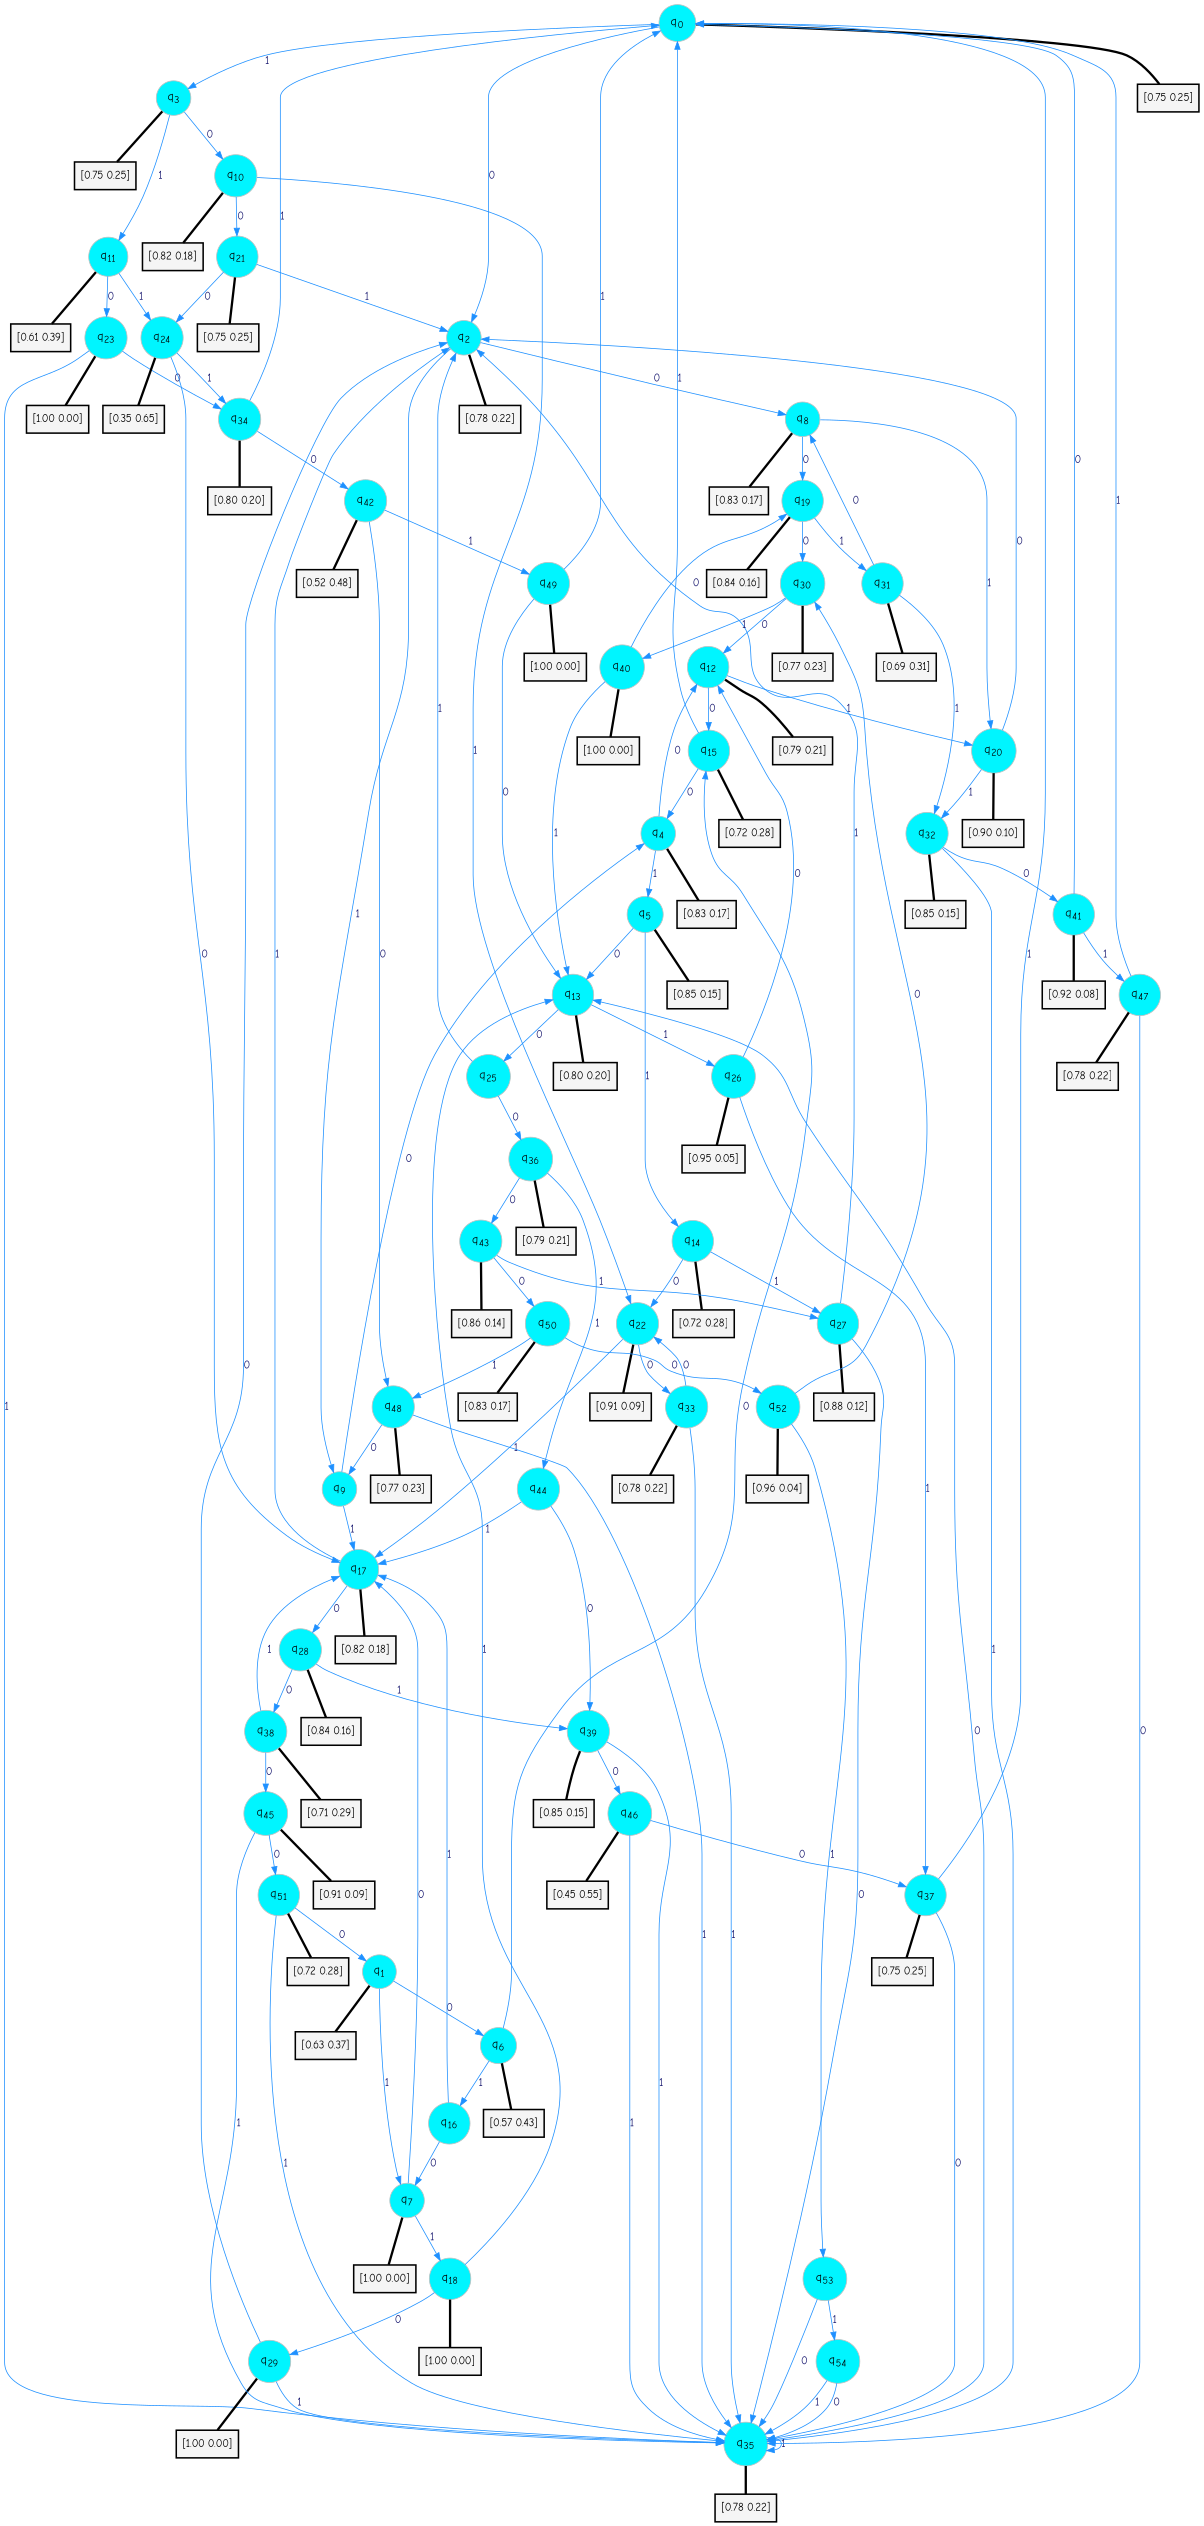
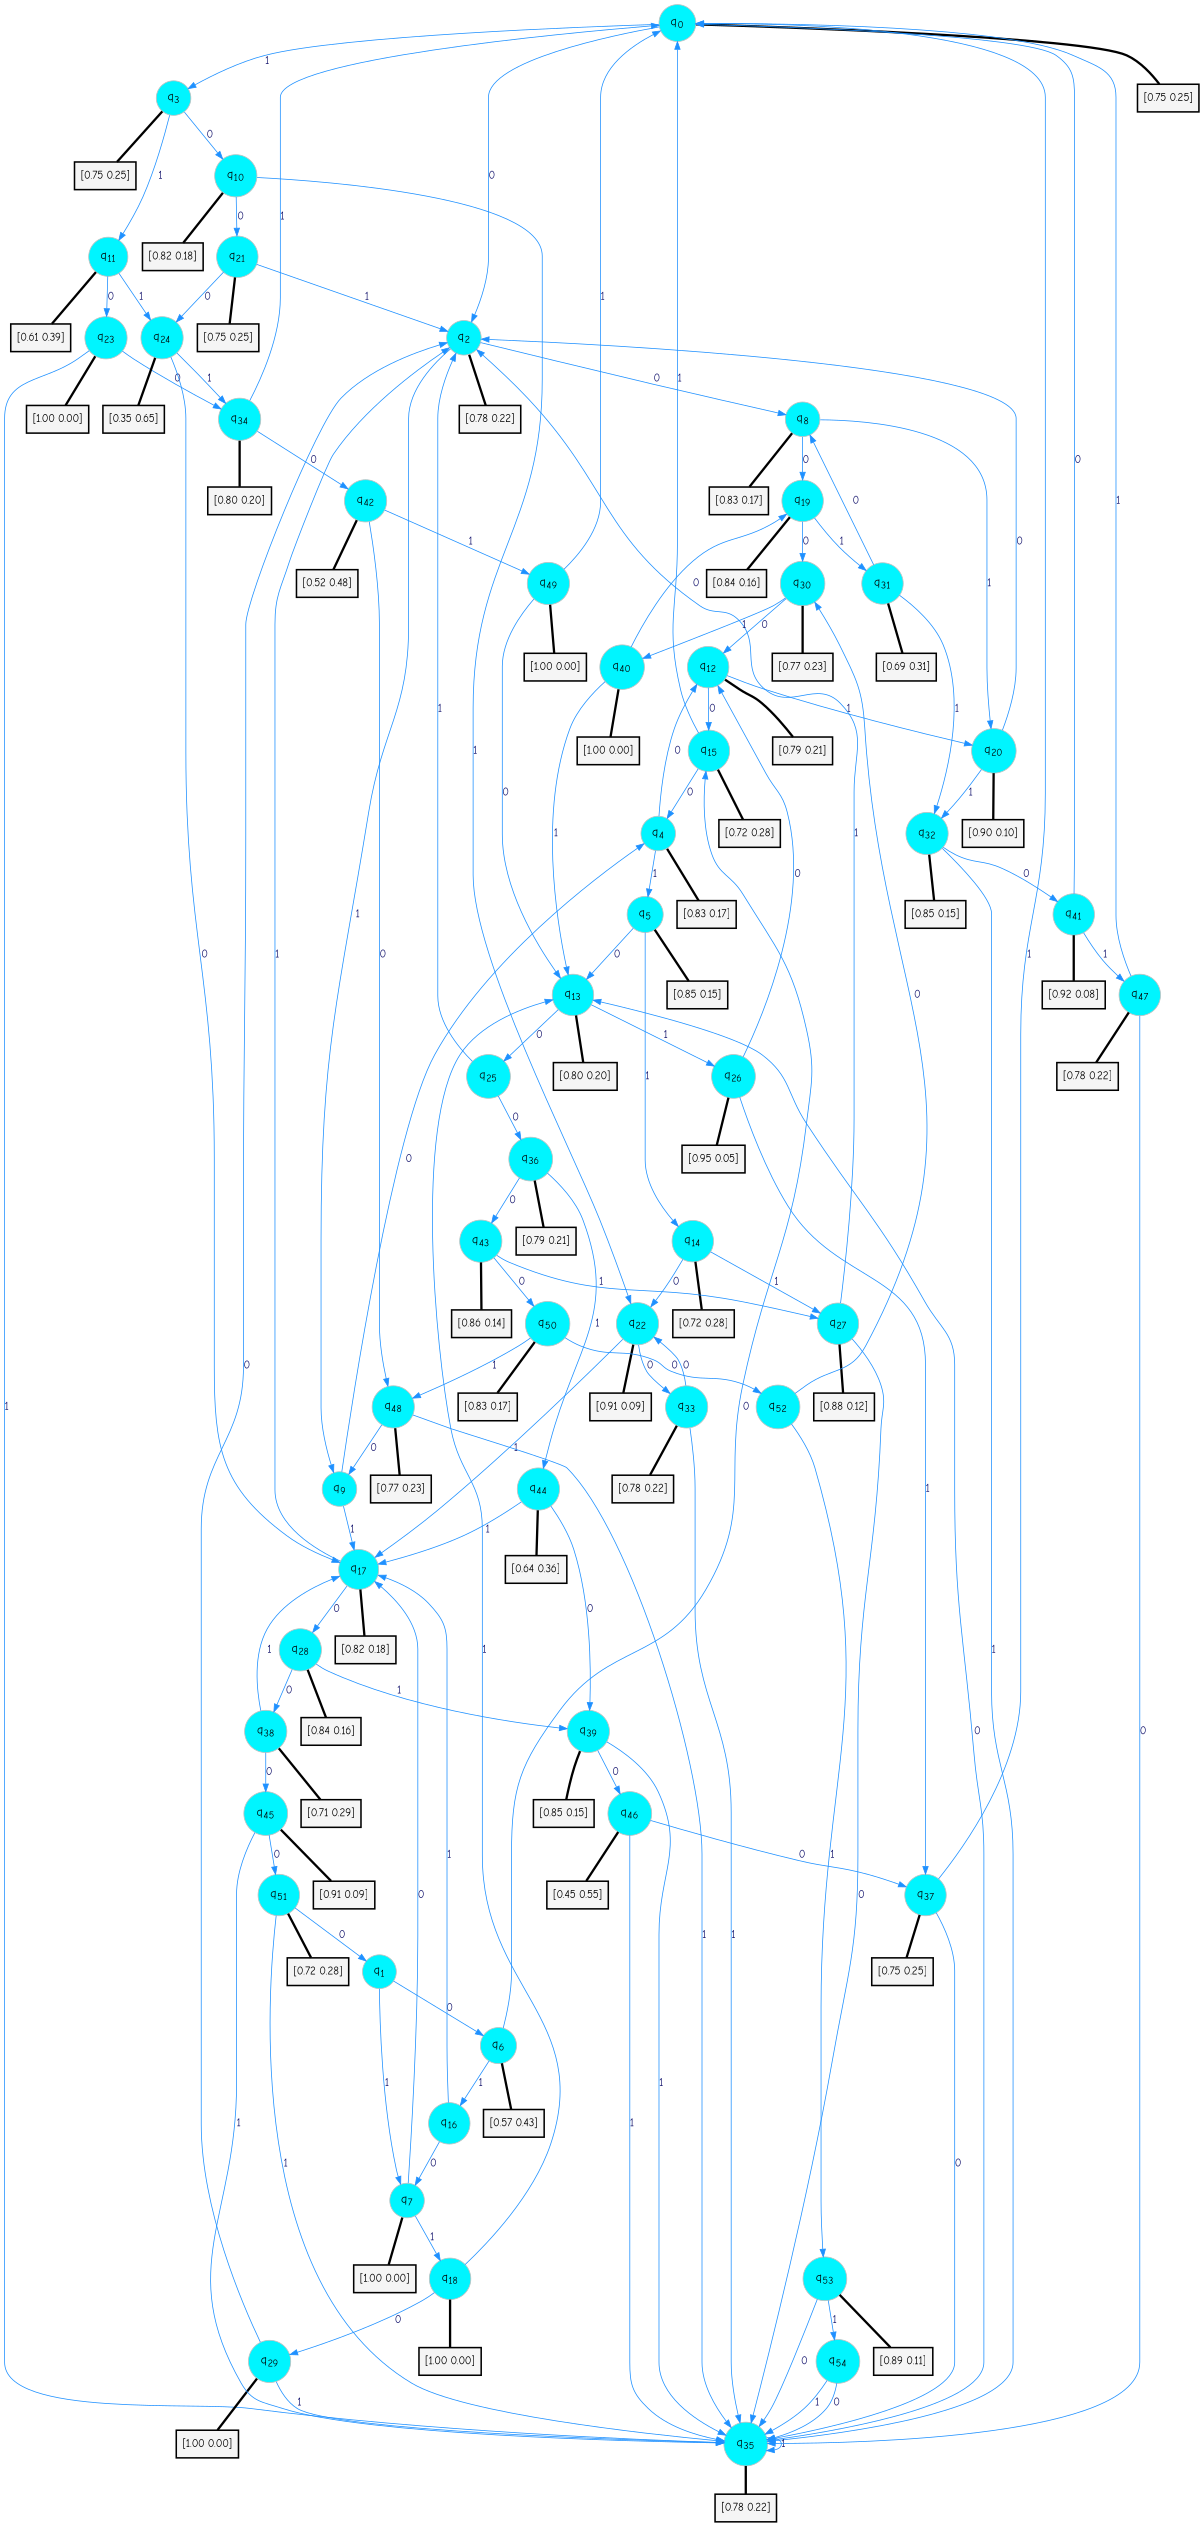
node "[0.96 0.04]": removed
node "[0.64 0.36]": added
node "[0.63 0.37]": removed
node "[0.89 0.11]": added
